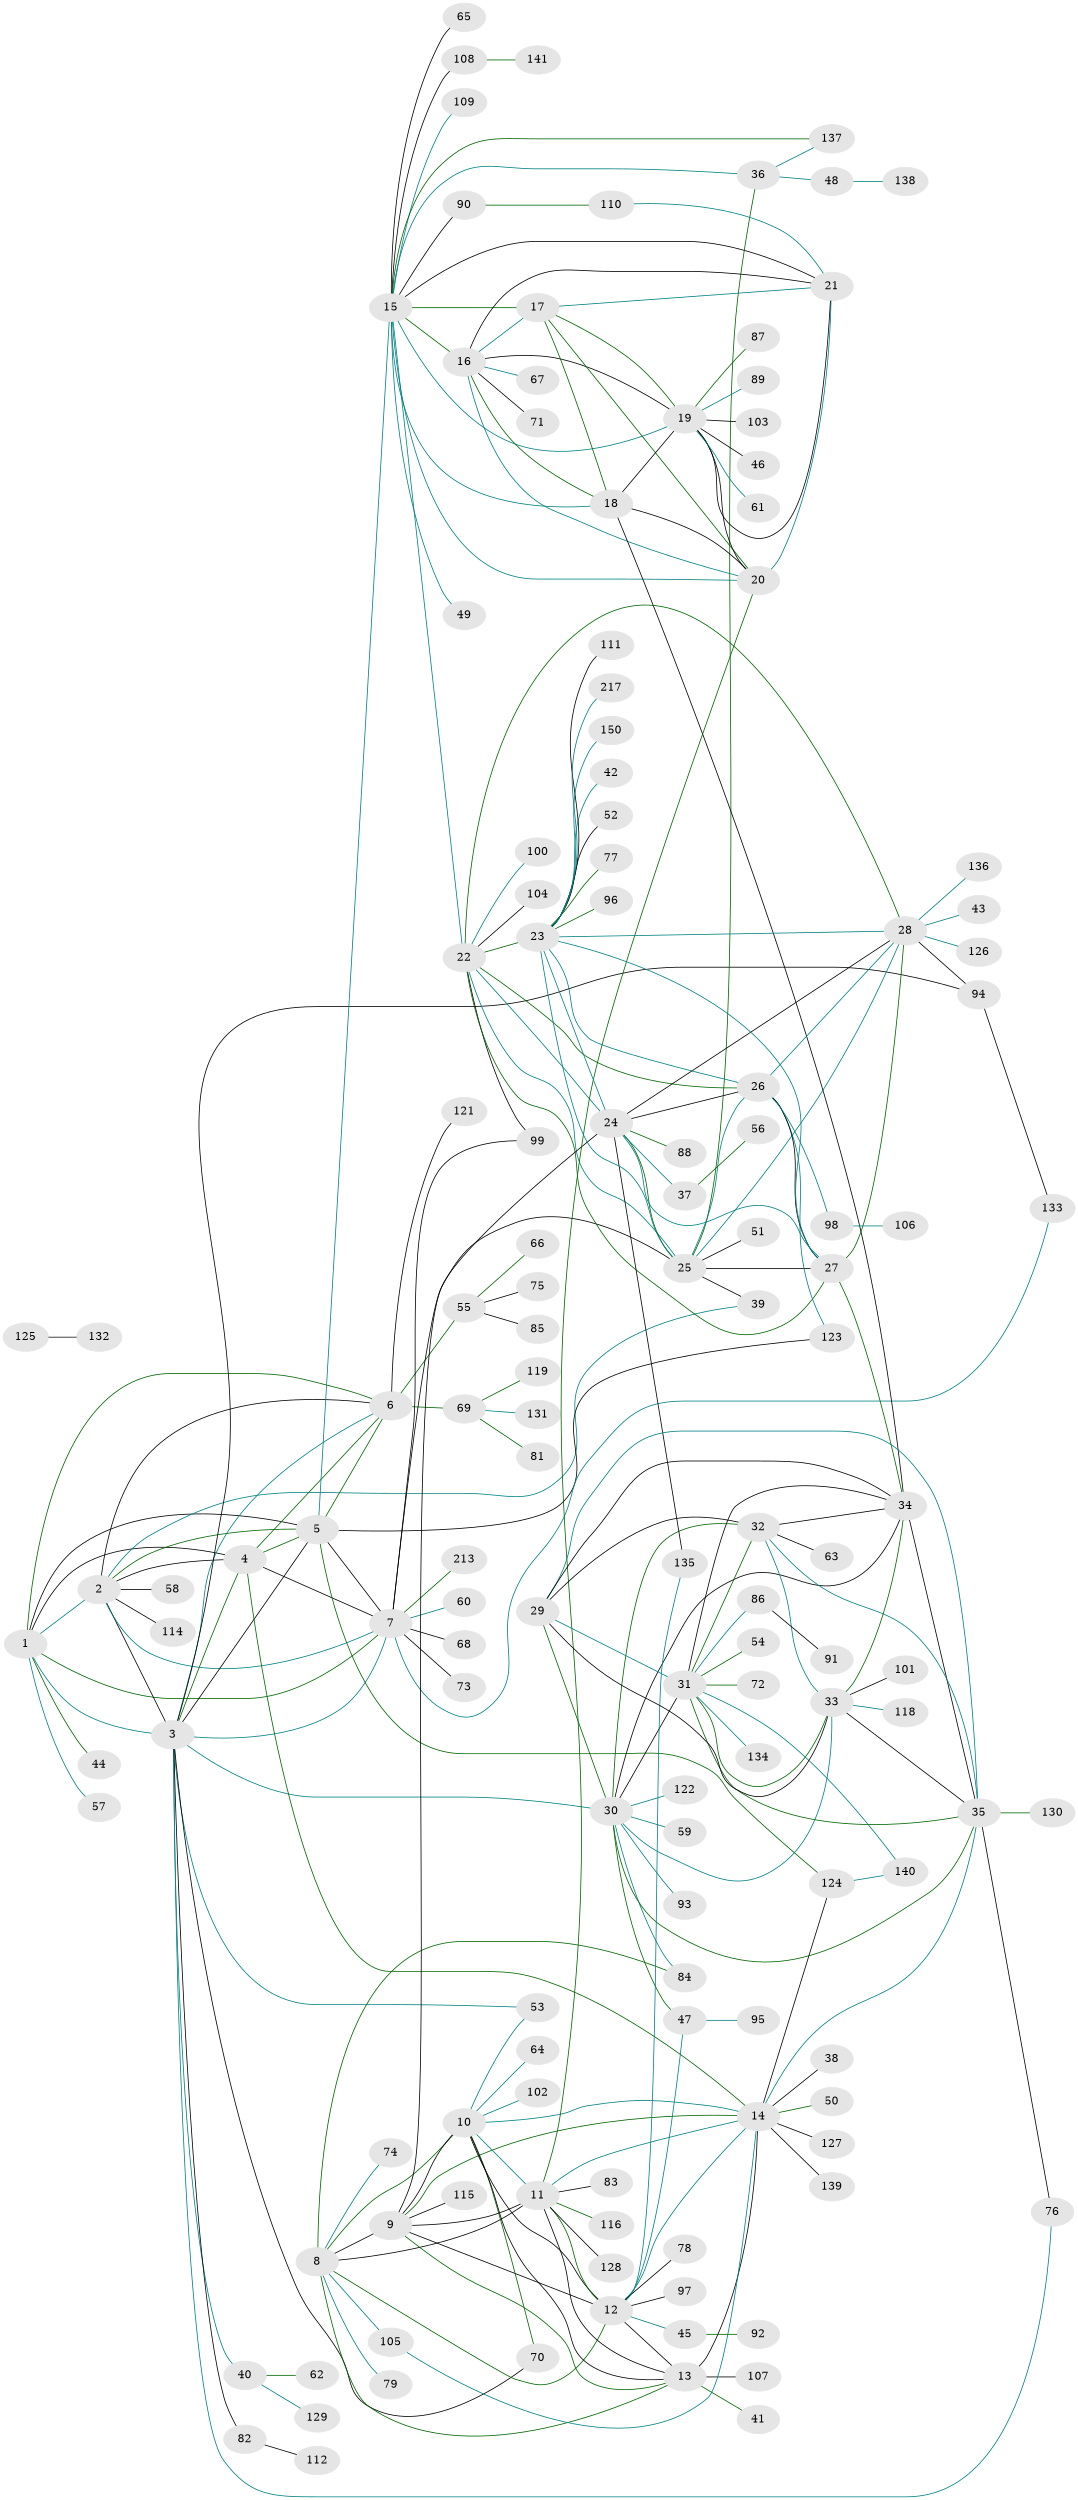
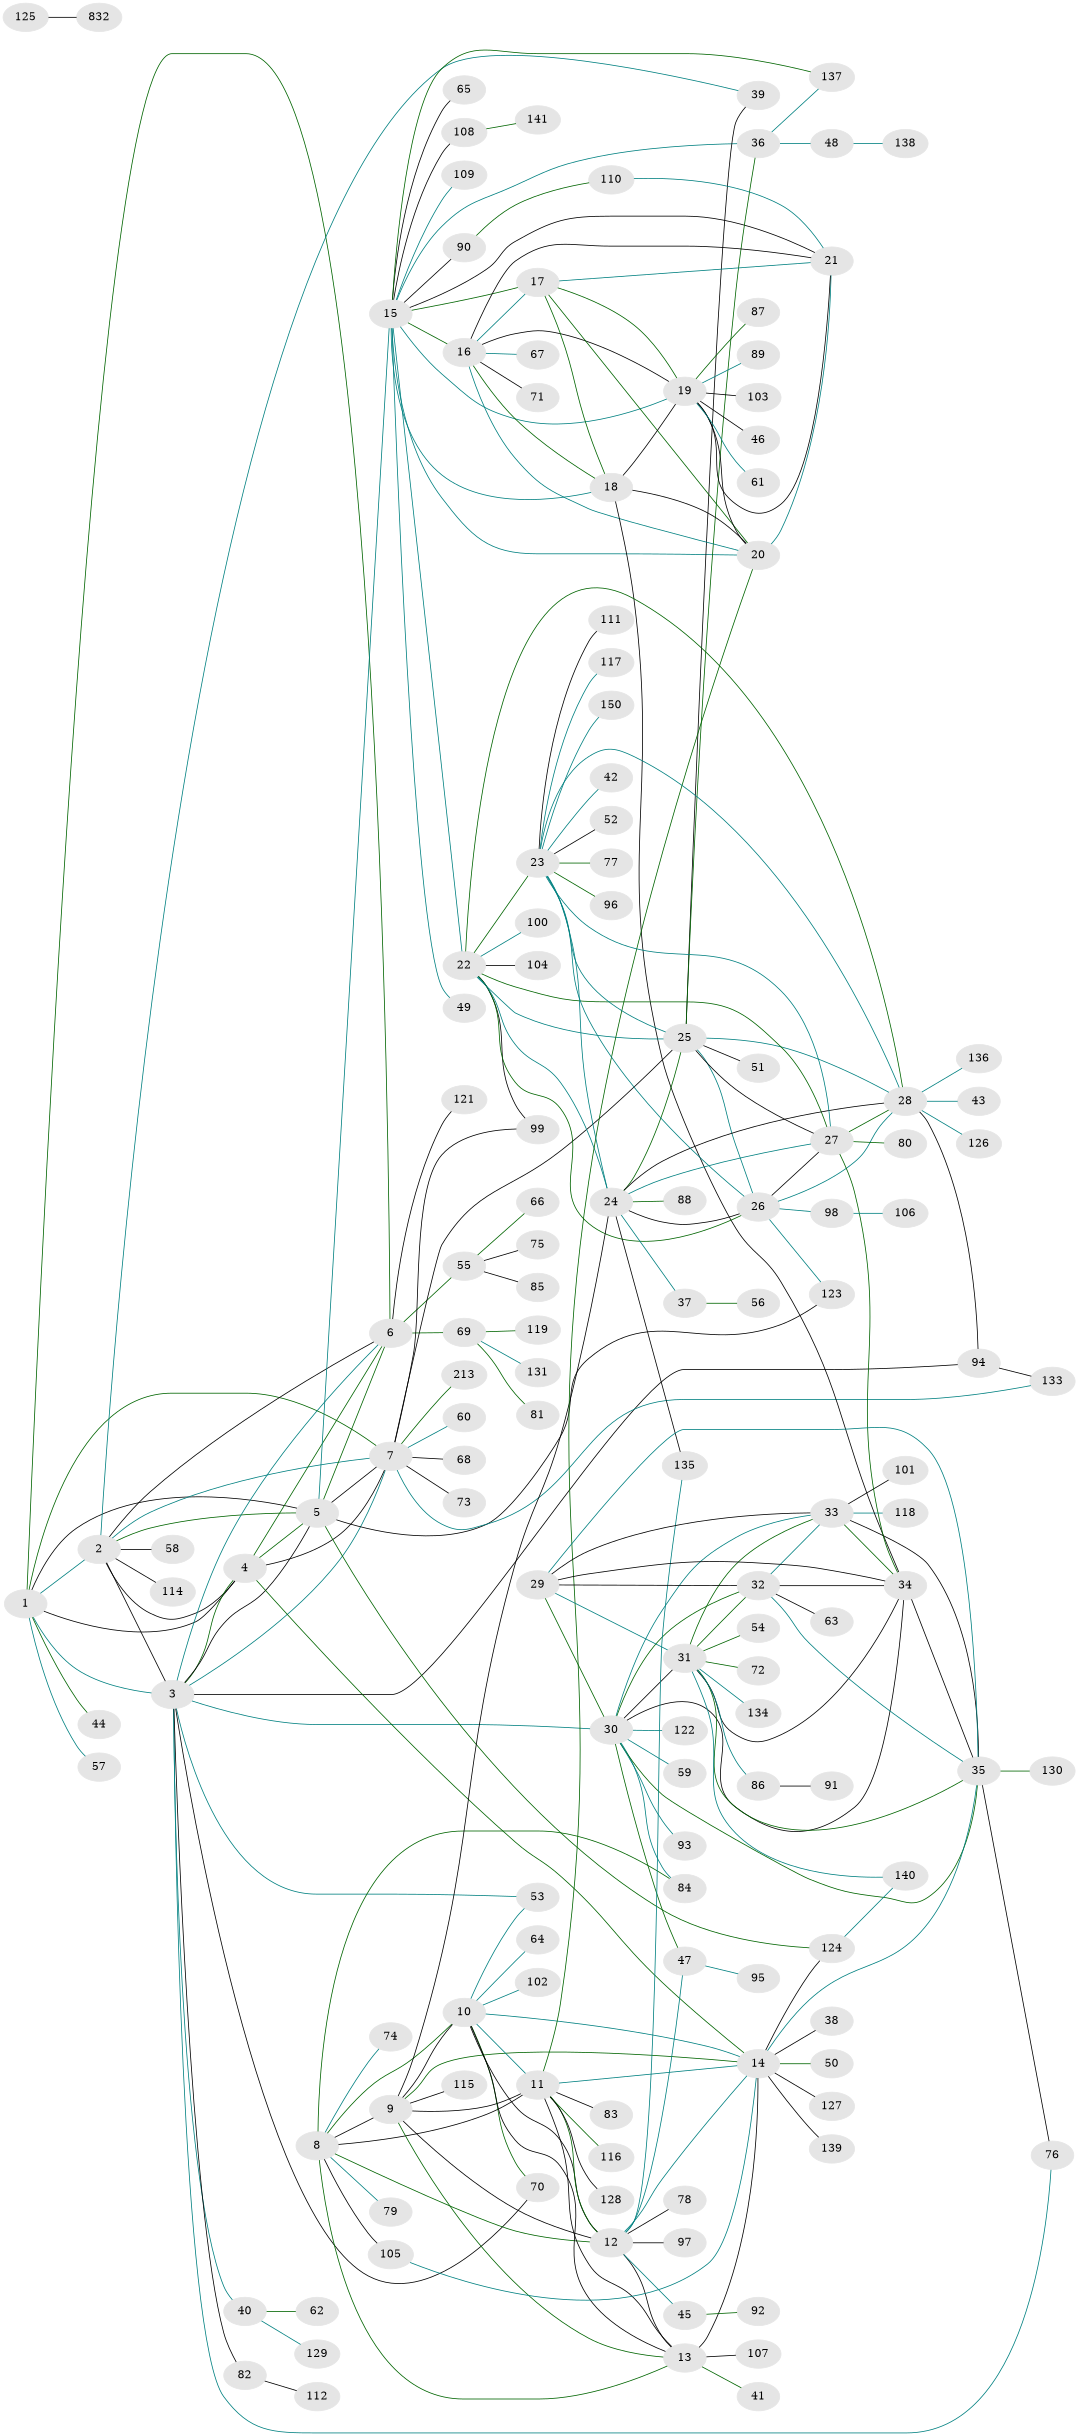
node "217": label "217" -> "117"
node "80": added
node "132": label "132" -> "832"
edge "8" -- "105": color teal -> black
